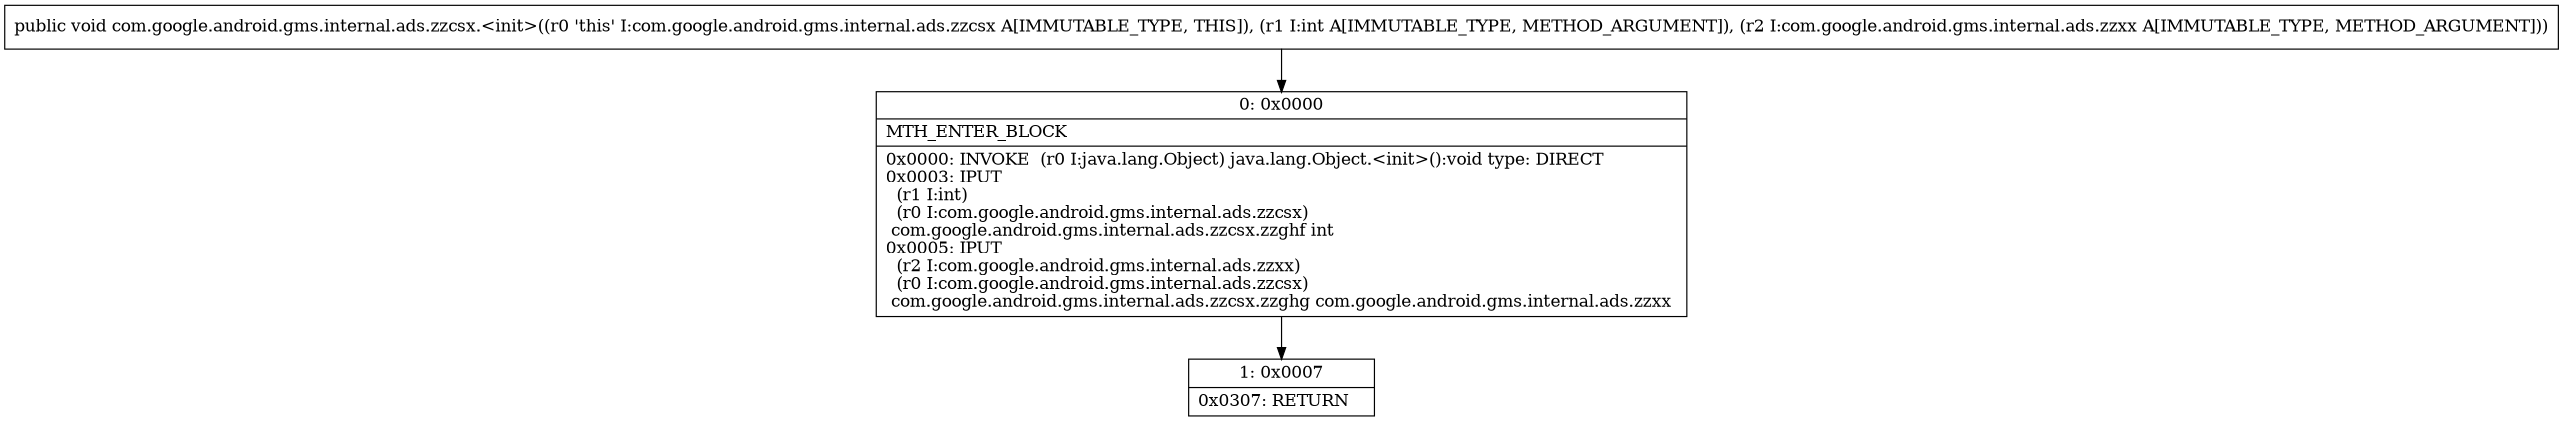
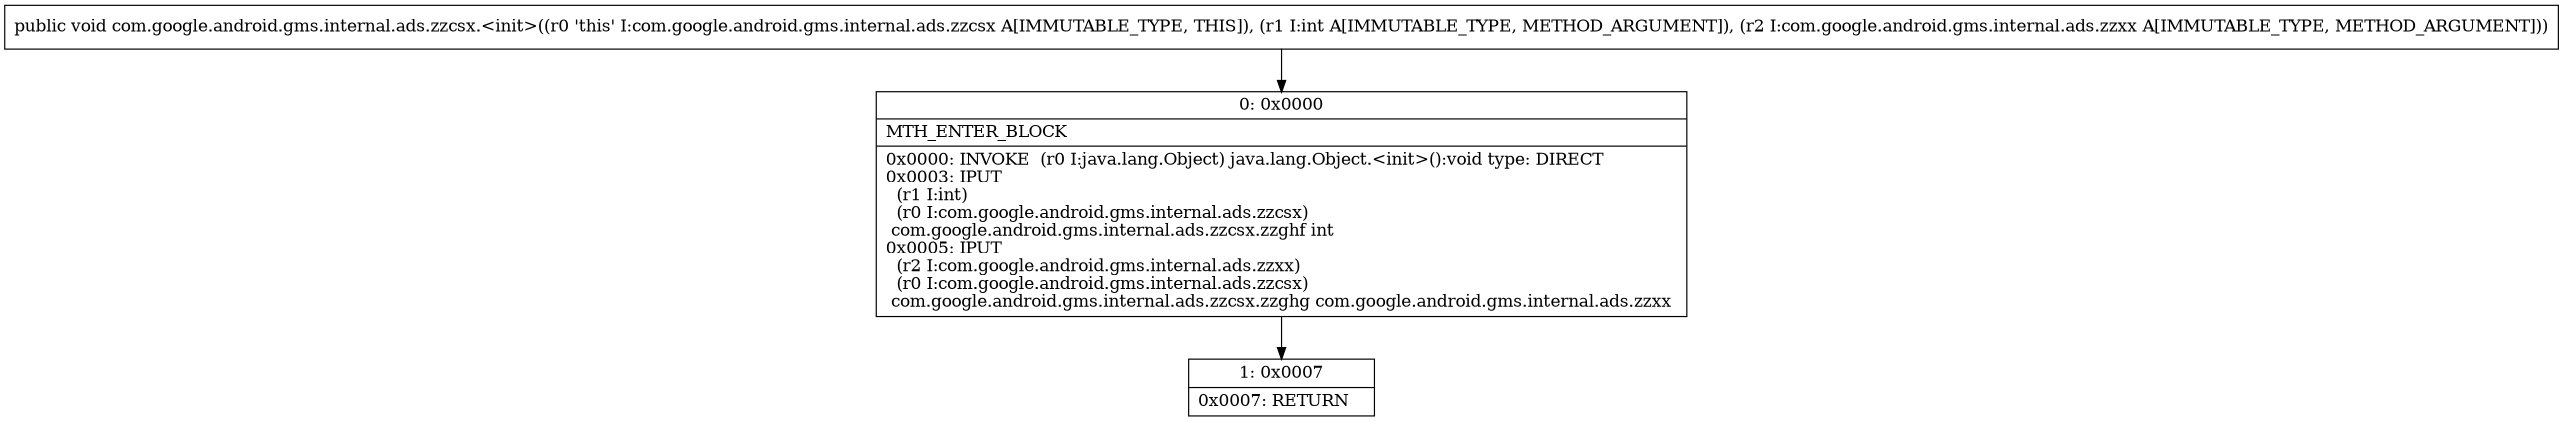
node "1: 0x0007": text "0x0307: RETURN" -> "0x0007: RETURN"
